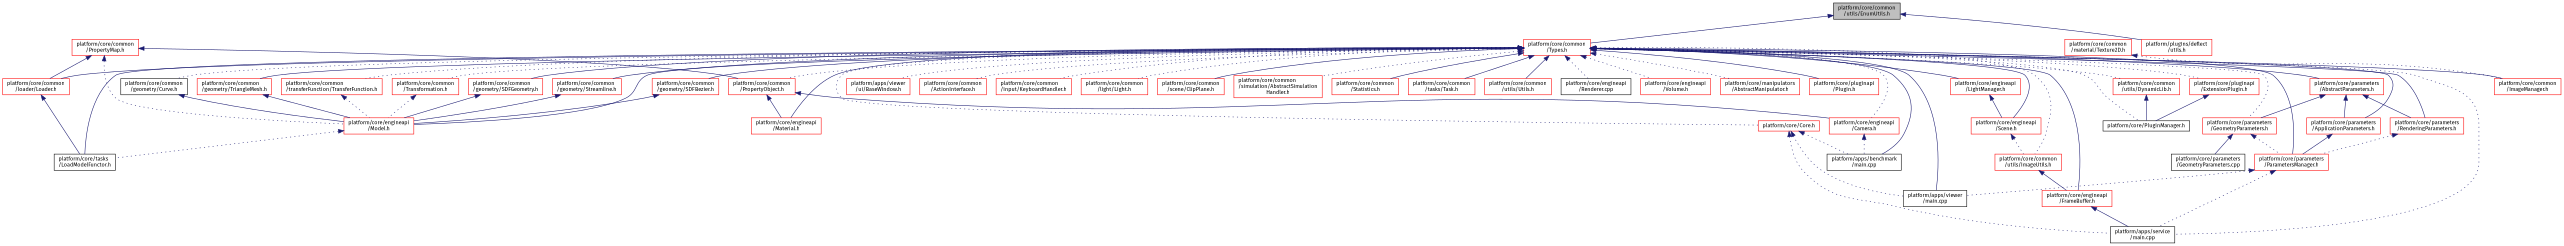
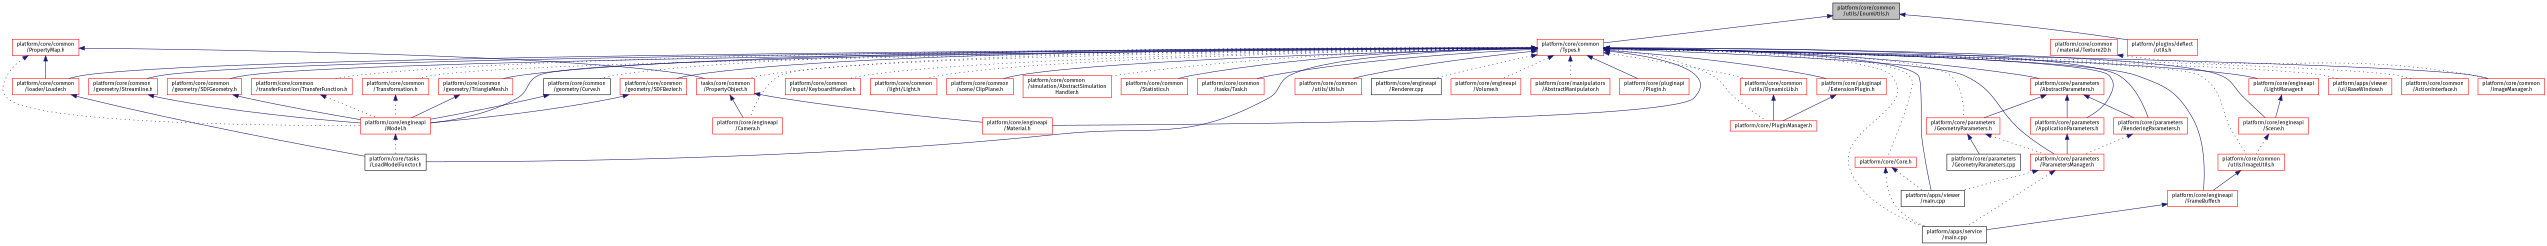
edge "platform/core/pluginapi /ExtensionPlugin.h" -> "platform/core/common /Types.h": style dotted -> solid
node "platform/core/common /PropertyObject.h": label "platform/core/common /PropertyObject.h" -> "tasks/core/common /PropertyObject.h"
node "platform/core/PluginManager.h": color black -> red
node "platform/apps/benchmark /main.cpp": removed
